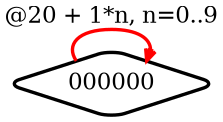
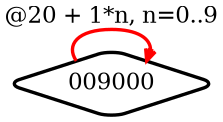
node "000000": label "000000" -> "009000"
